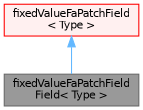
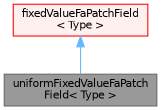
node "fixedValueFaPatchField Field< Type >": label "fixedValueFaPatchField Field< Type >" -> "uniformFixedValueFaPatch Field< Type >"
